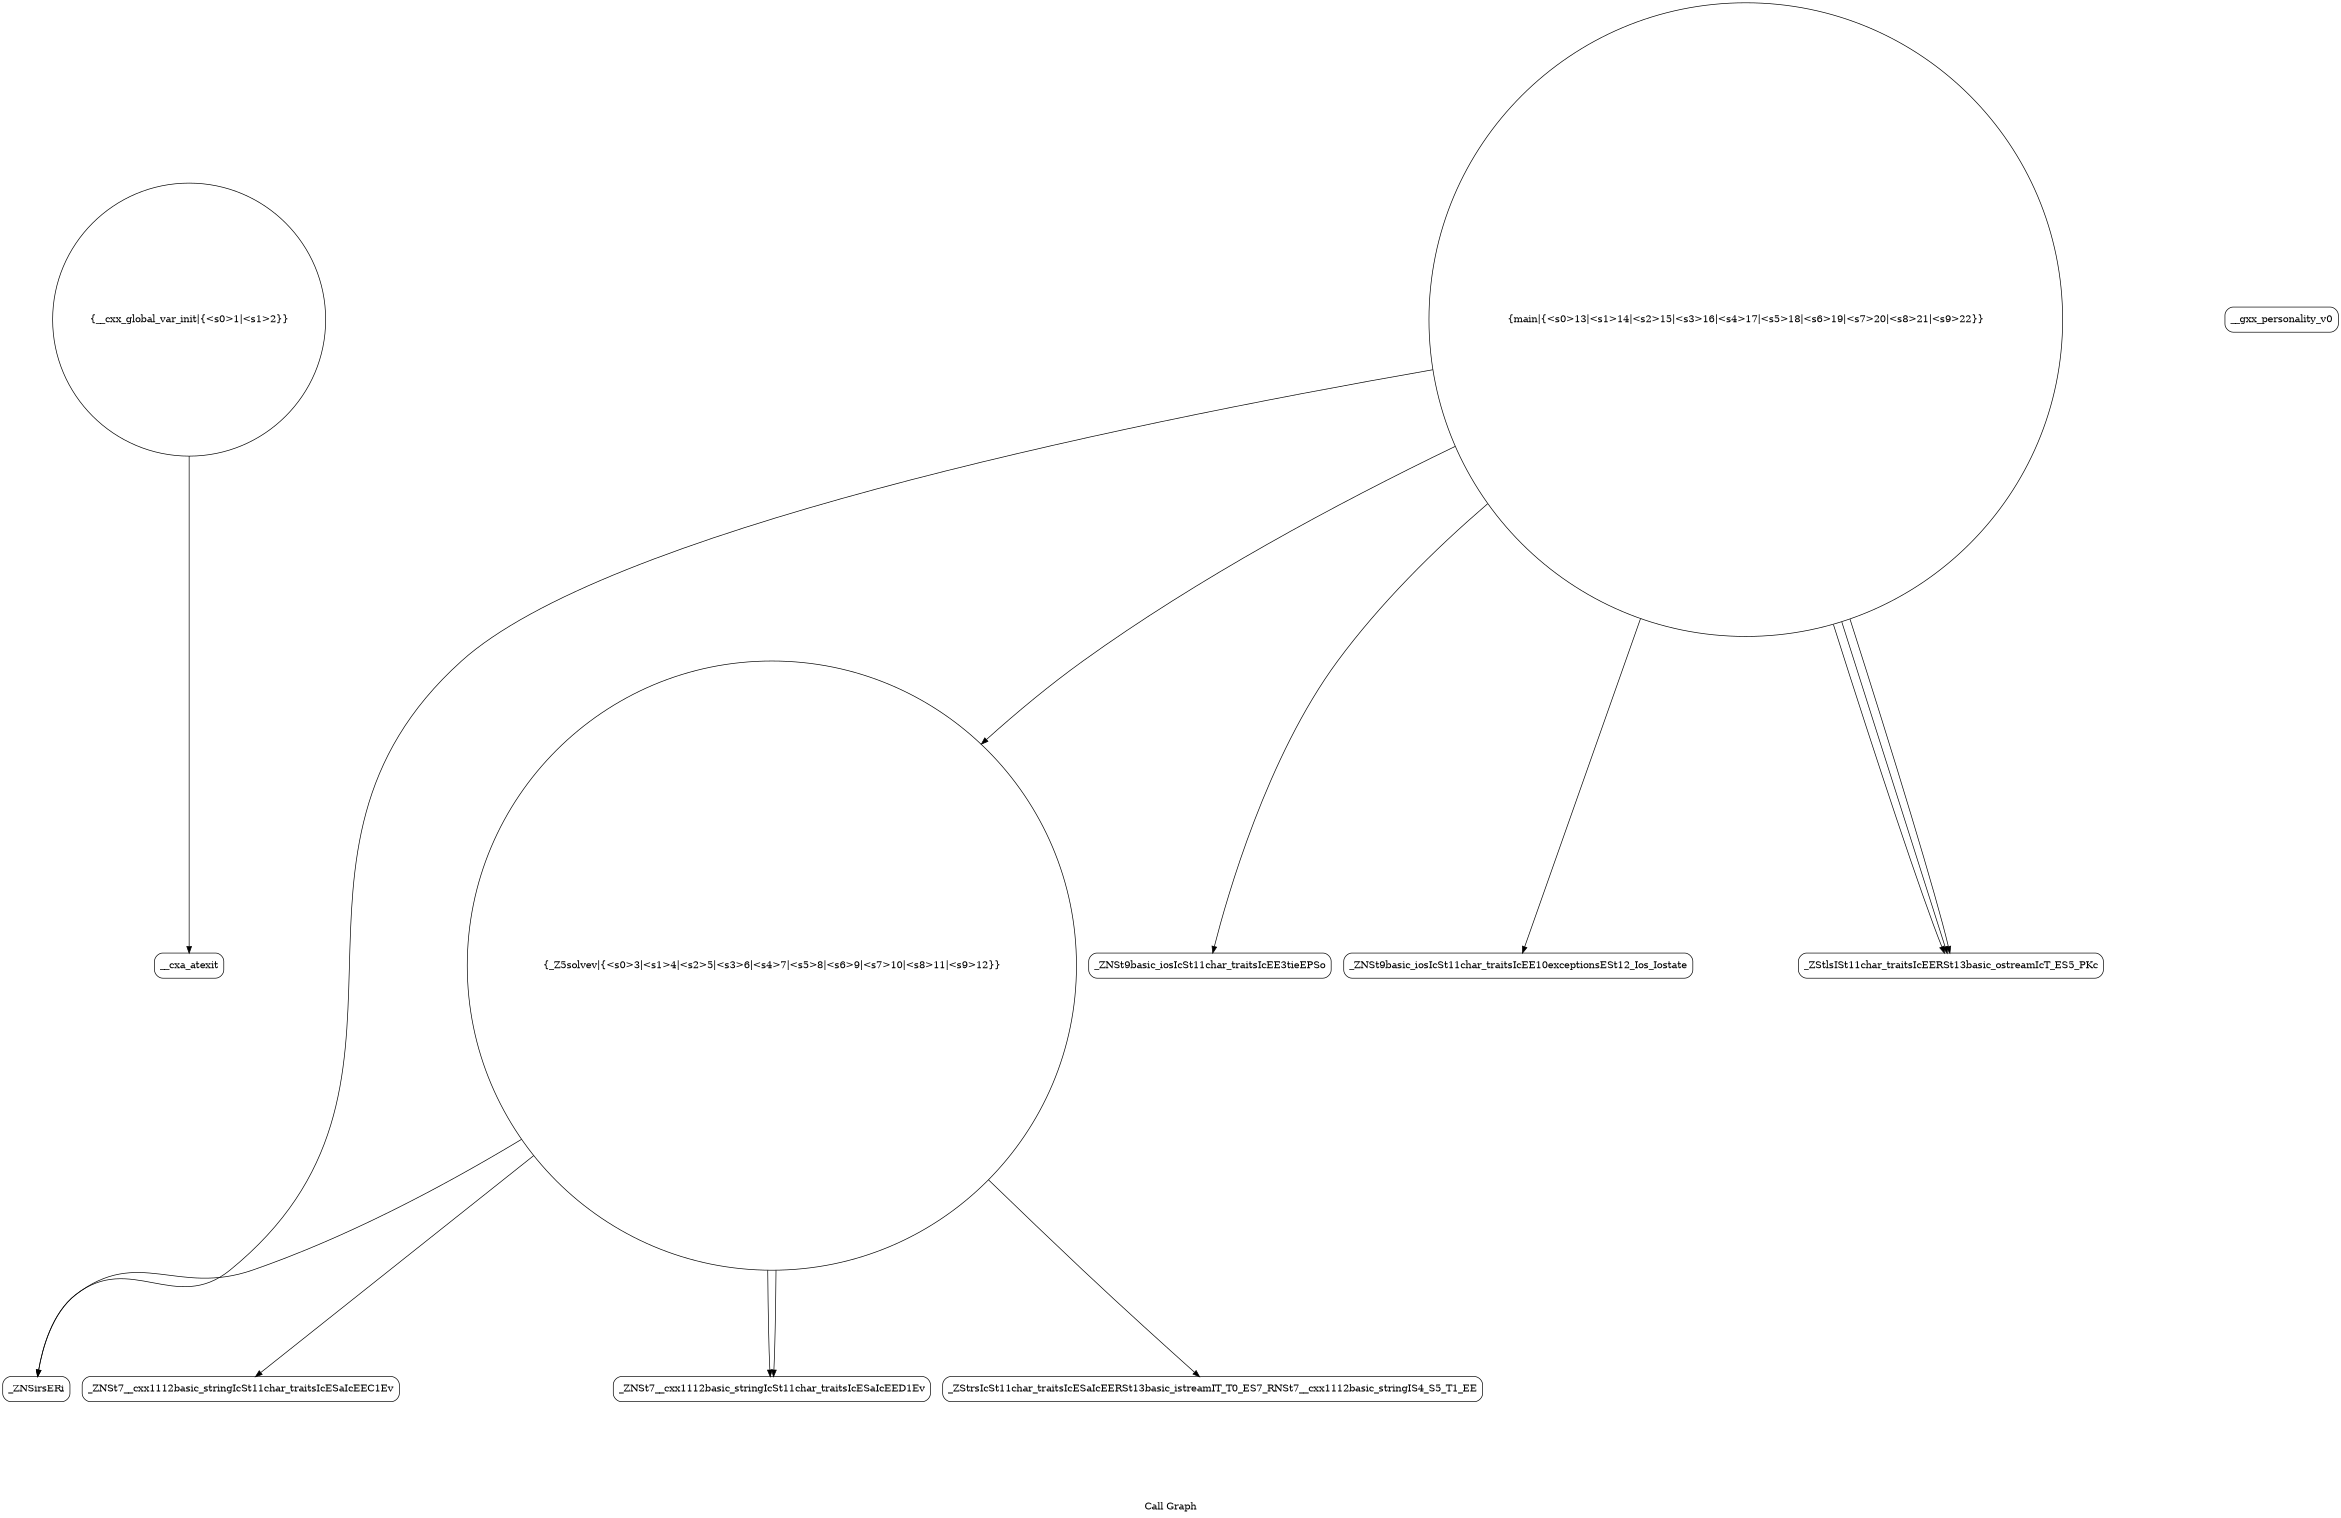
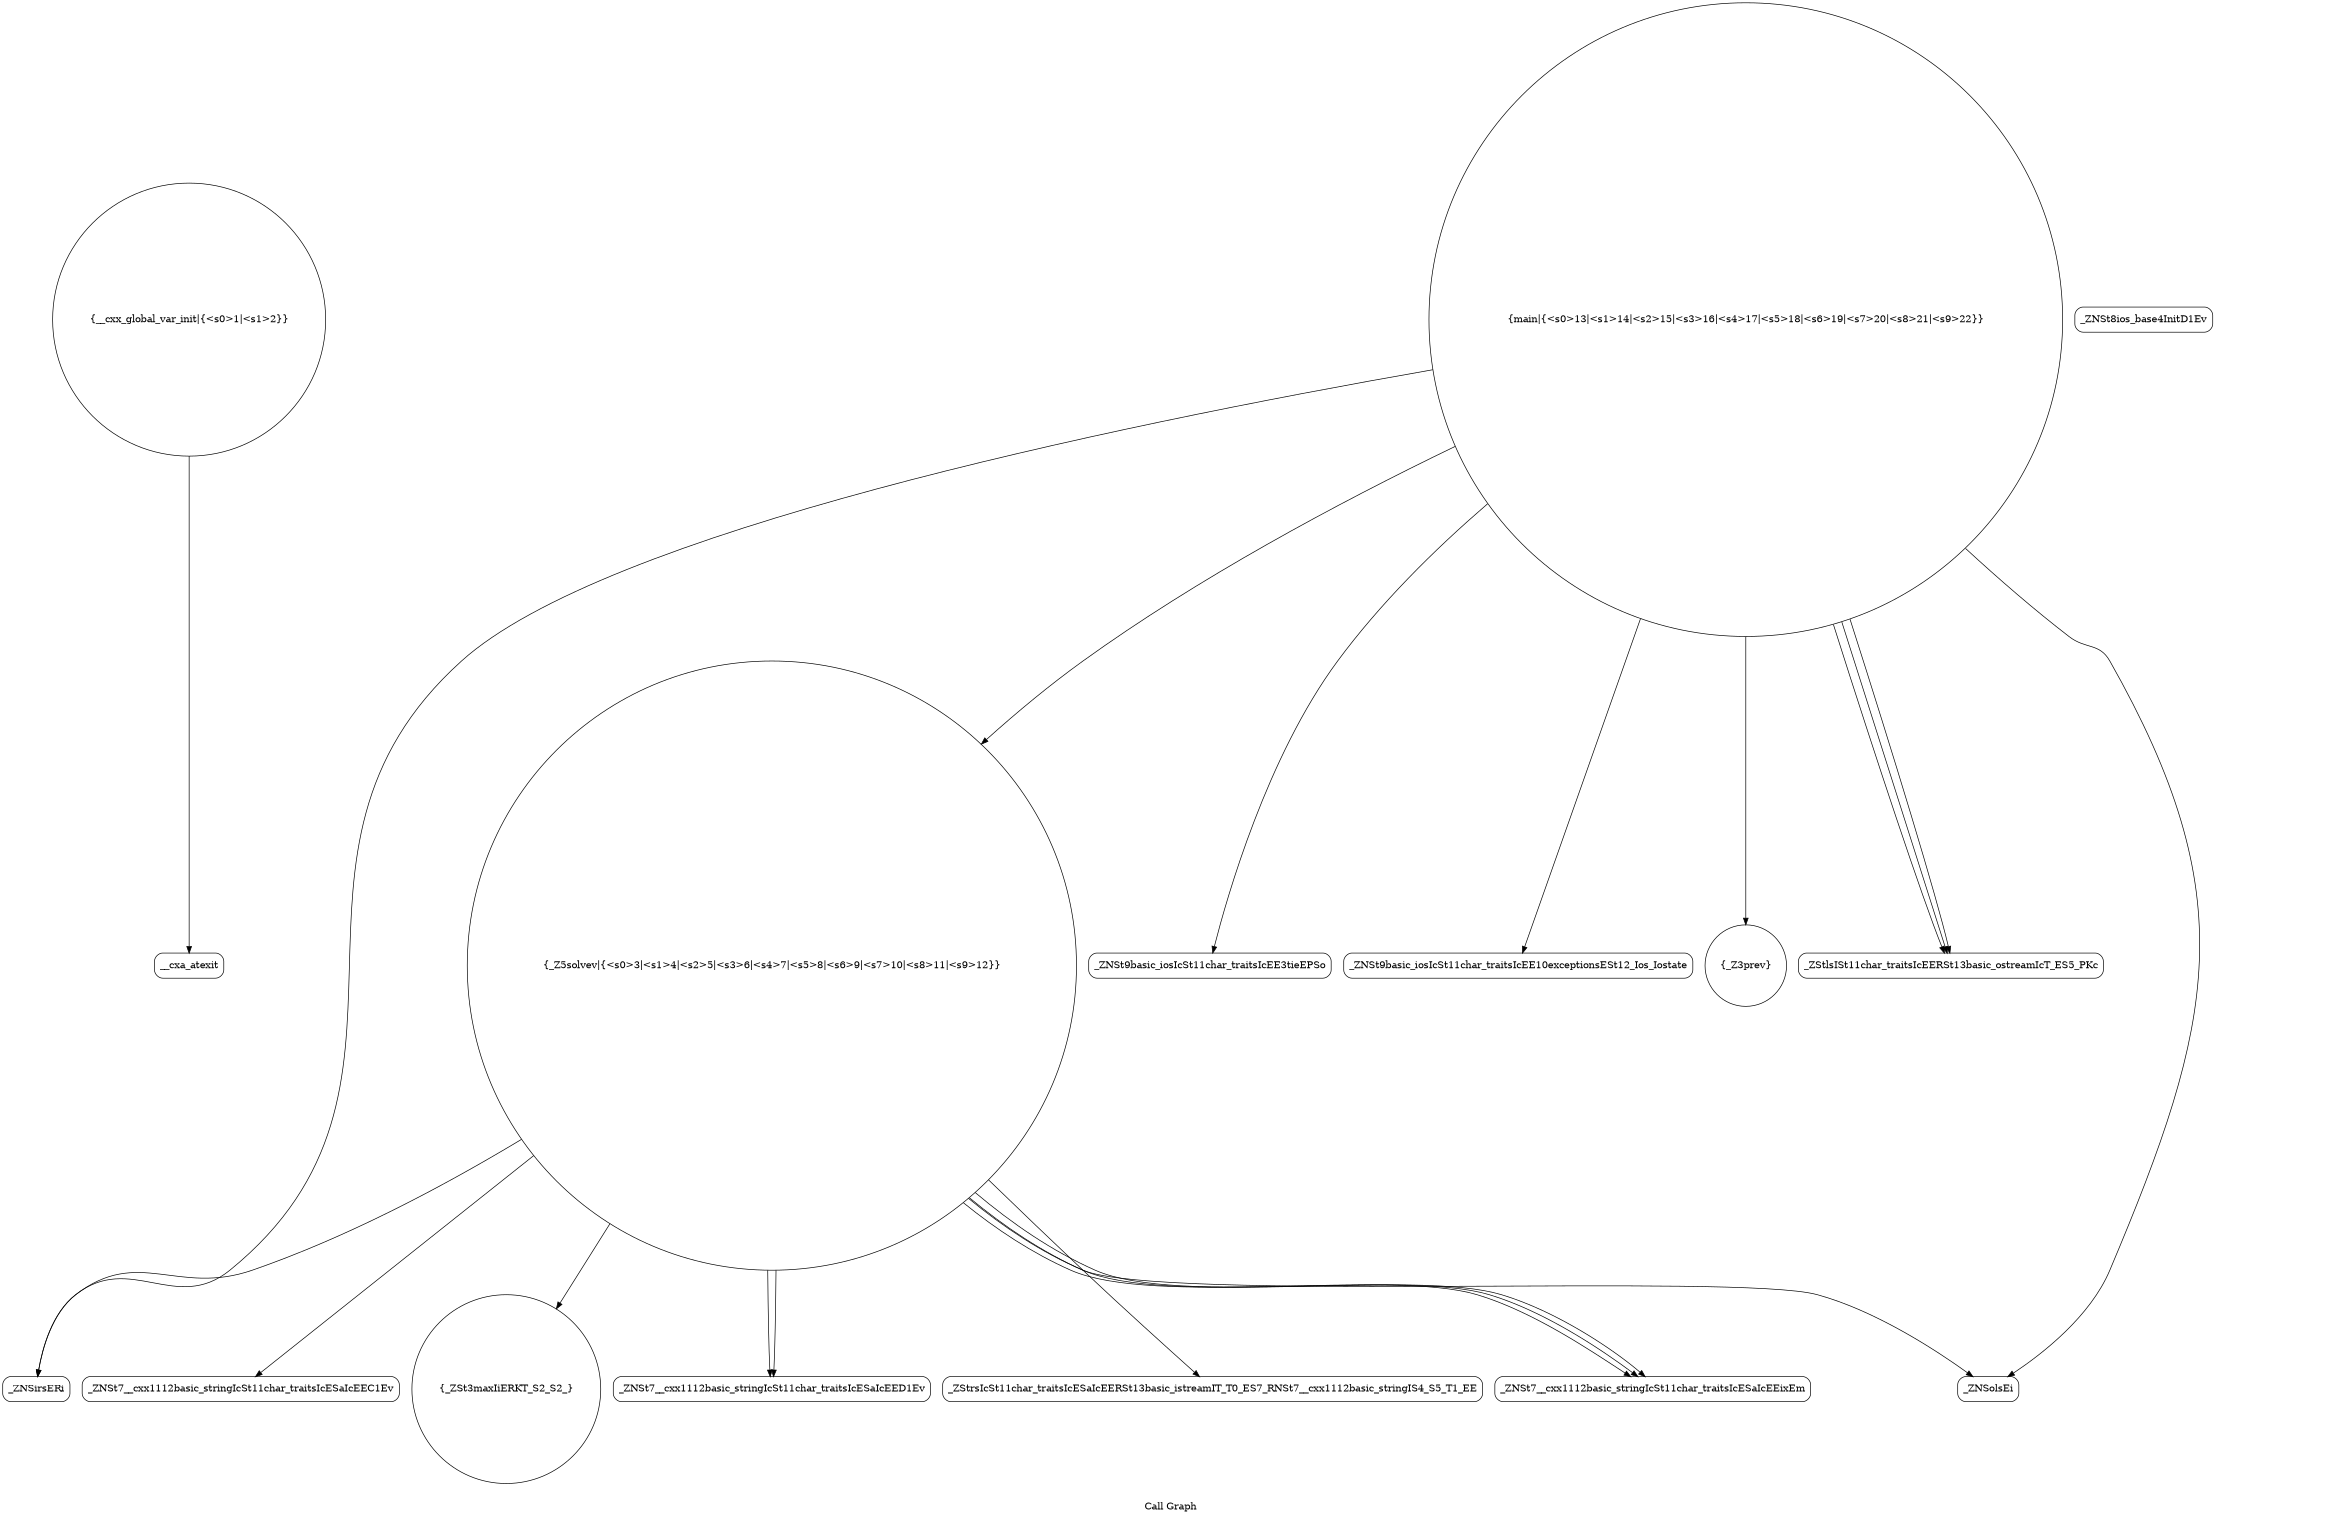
node "_ZNSt8ios_base4InitD1Ev": added
node "__gxx_personality_v0": removed
node "{_Z3prev}": added
node "{_ZSt3maxIiERKT_S2_S2_}": added
node "_ZNSt7__cxx1112basic_stringIcSt11char_traitsIcESaIcEEixEm": added
node "_ZNSolsEi": added
